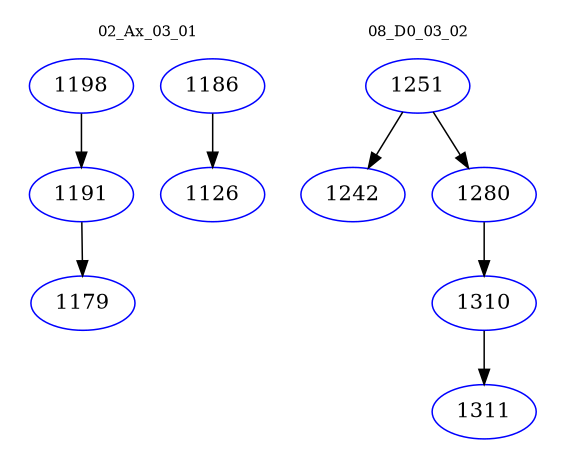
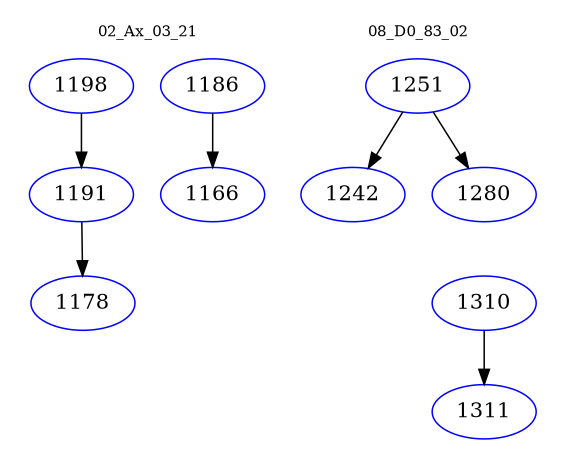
cluster "02_Ax_03_01": label "02_Ax_03_01" -> "02_Ax_03_21"
cluster "08_D0_03_02": label "08_D0_03_02" -> "08_D0_83_02"
node "1126": label "1126" -> "1166"
edge "1280" -> "1310": removed
node "1179": label "1179" -> "1178"
